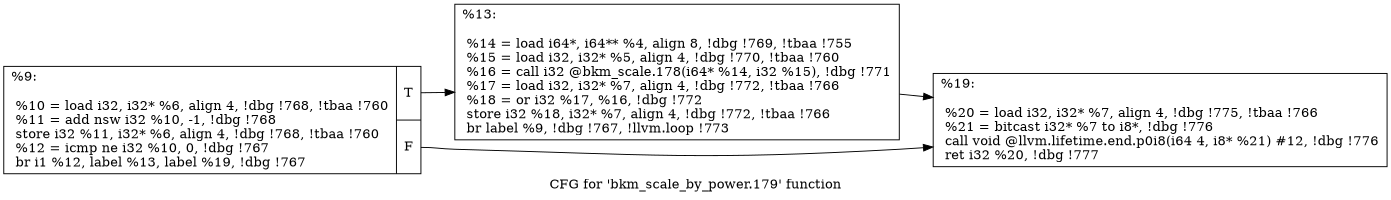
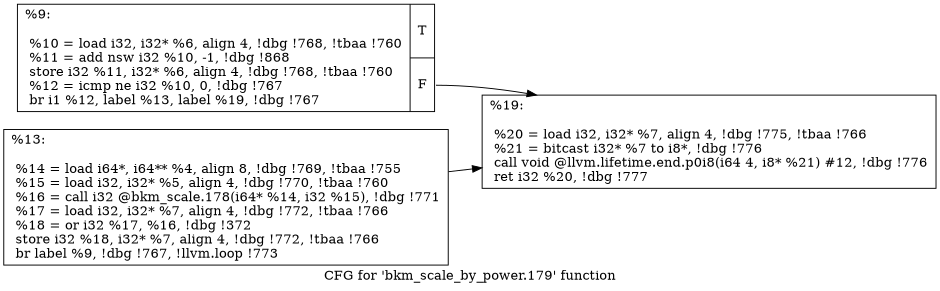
edge "%9:" -> "%13:": removed
node "%13:": text "%18 = or i32 %17, %16, !dbg !772" -> "%18 = or i32 %17, %16, !dbg !372"
node "%9:": text "%11 = add nsw i32 %10, -1, !dbg !768" -> "%11 = add nsw i32 %10, -1, !dbg !868"
